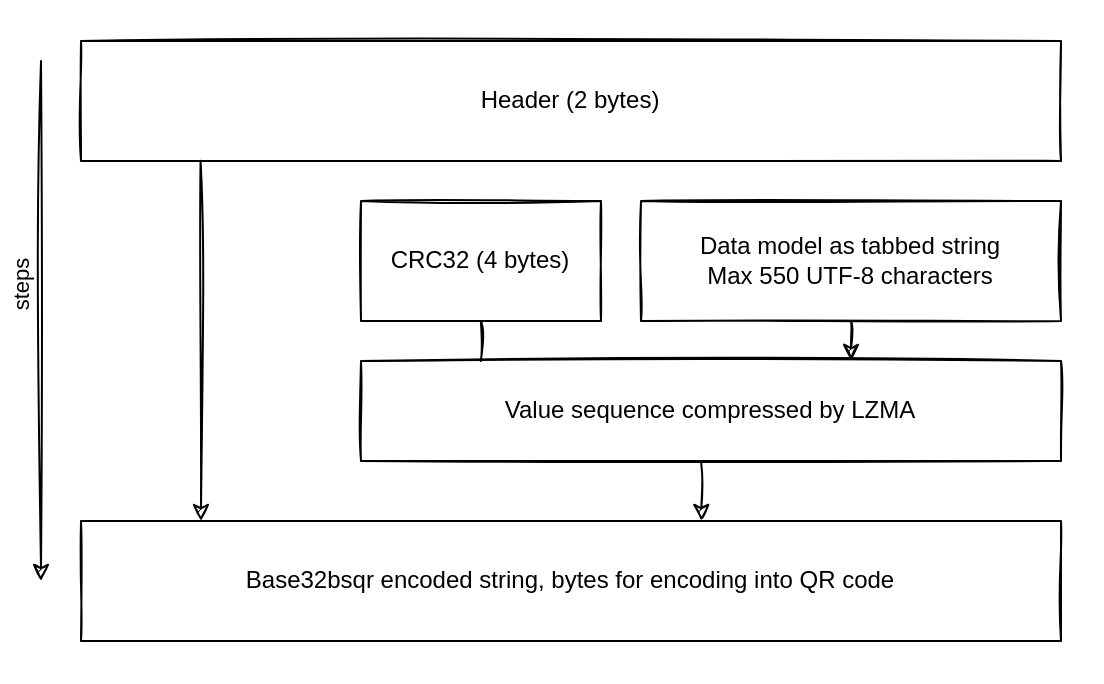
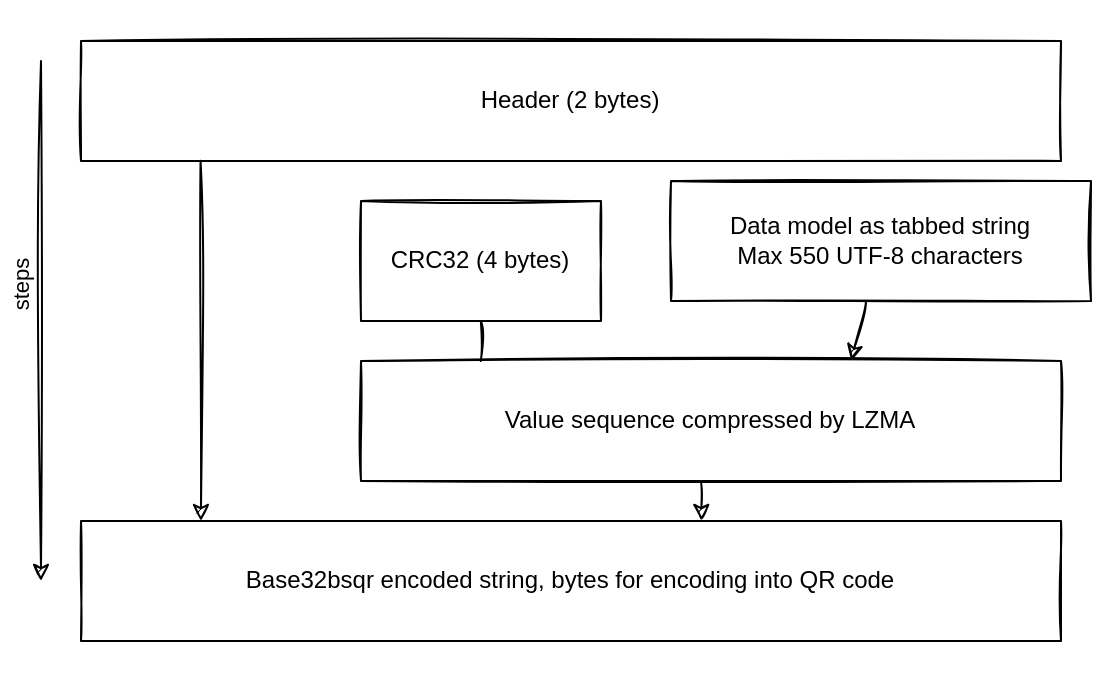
node "Data model as tabbed string Max 550 UTF-8 characters": moved (851, 261) -> (881, 241)
node "Value sequence compressed by LZMA": size 700x100 -> 700x120
